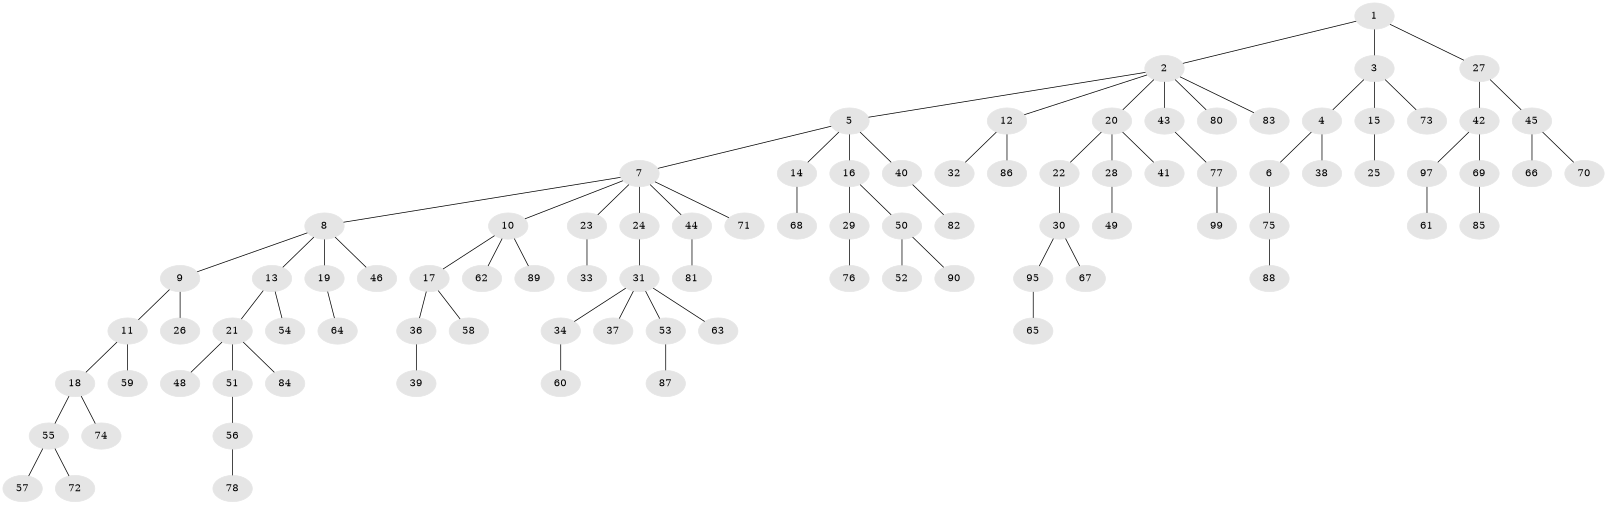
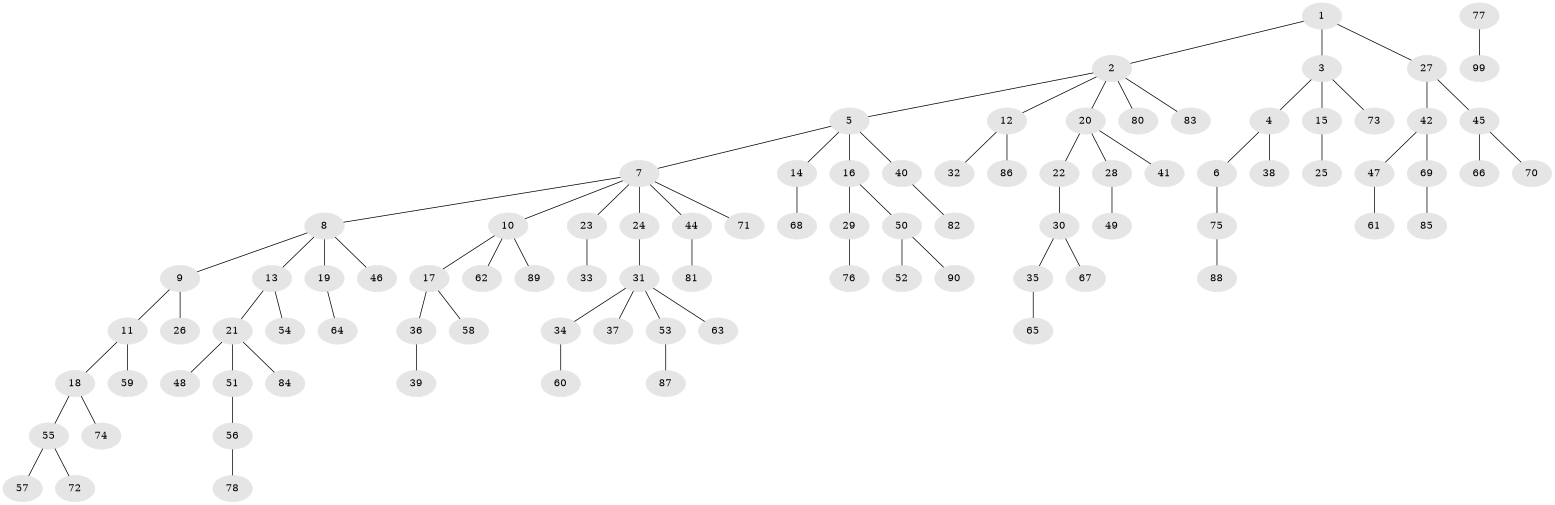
node "43": removed
node "97": label "97" -> "47"
node "95": label "95" -> "35"
